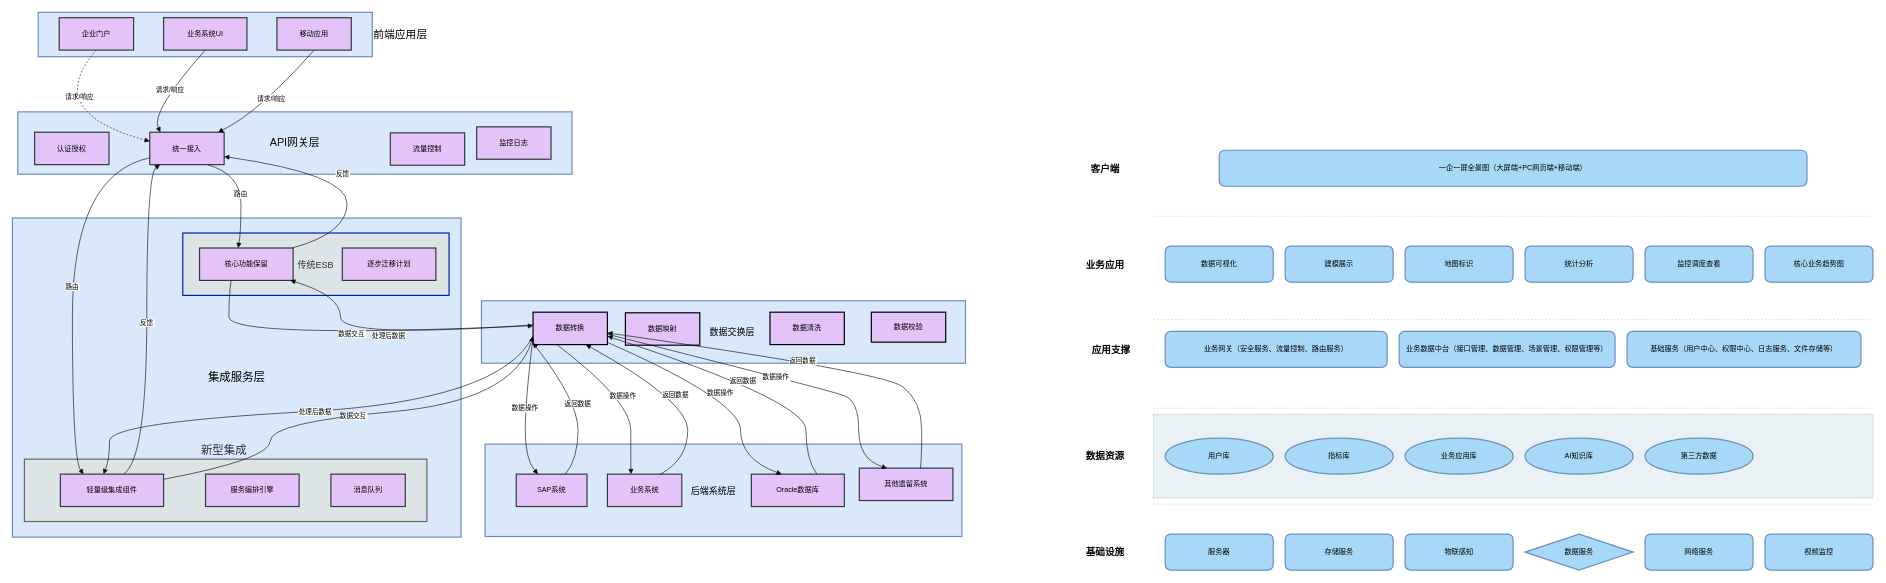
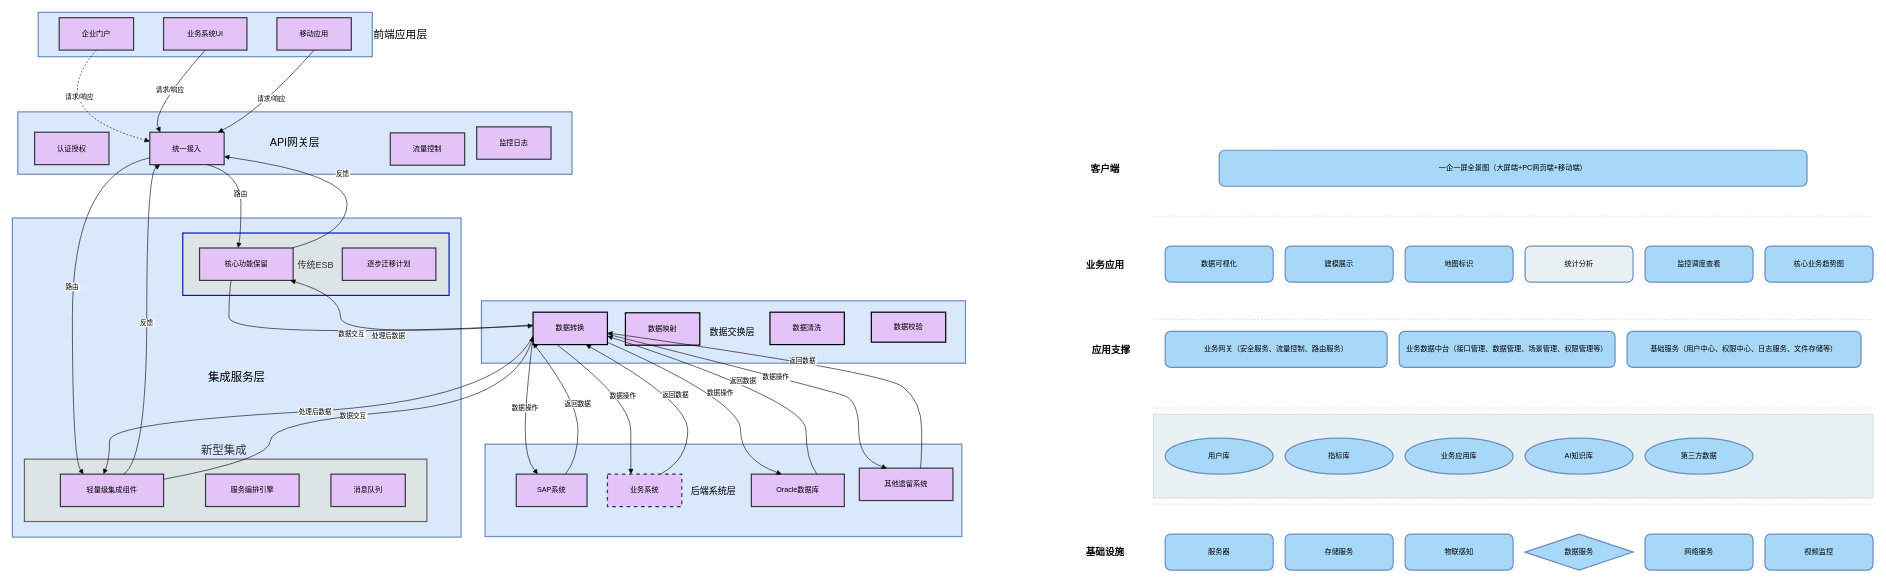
node "统计分析": fillcolor #a8d8f8 -> #eaf1f5
node "数据资源": removed
node "业务系统": style solid -> dashed
